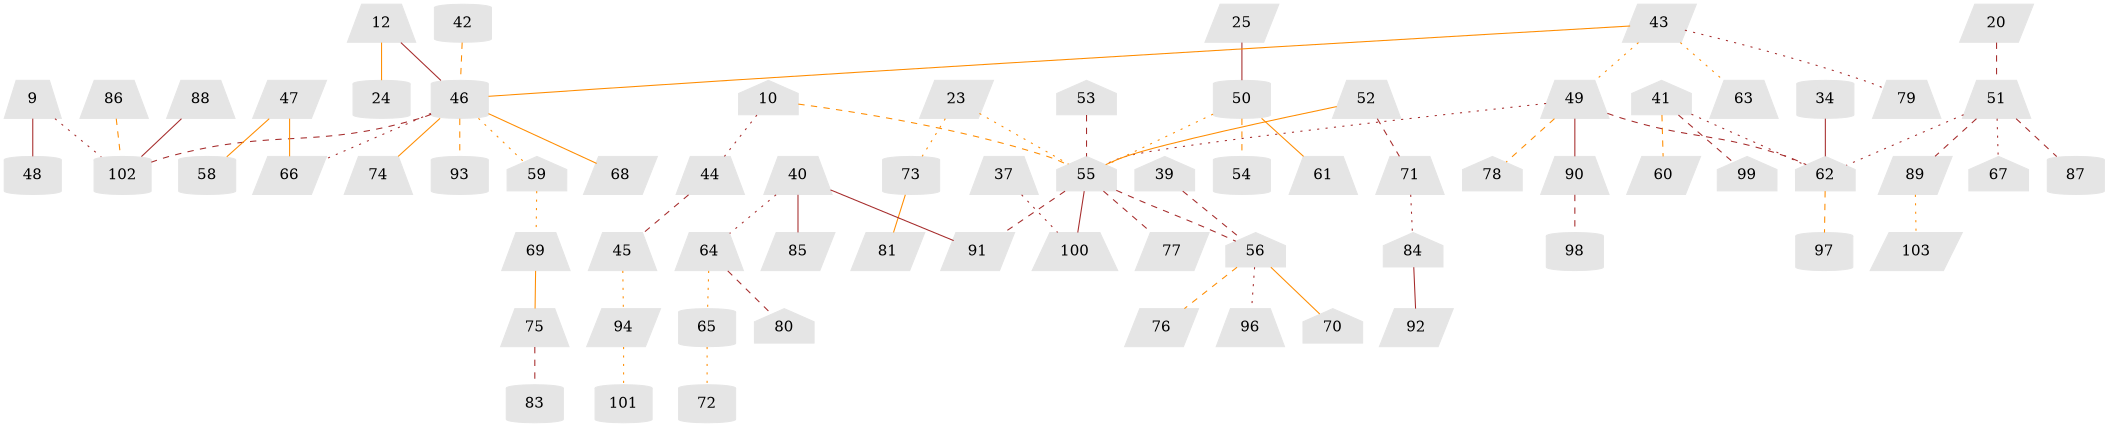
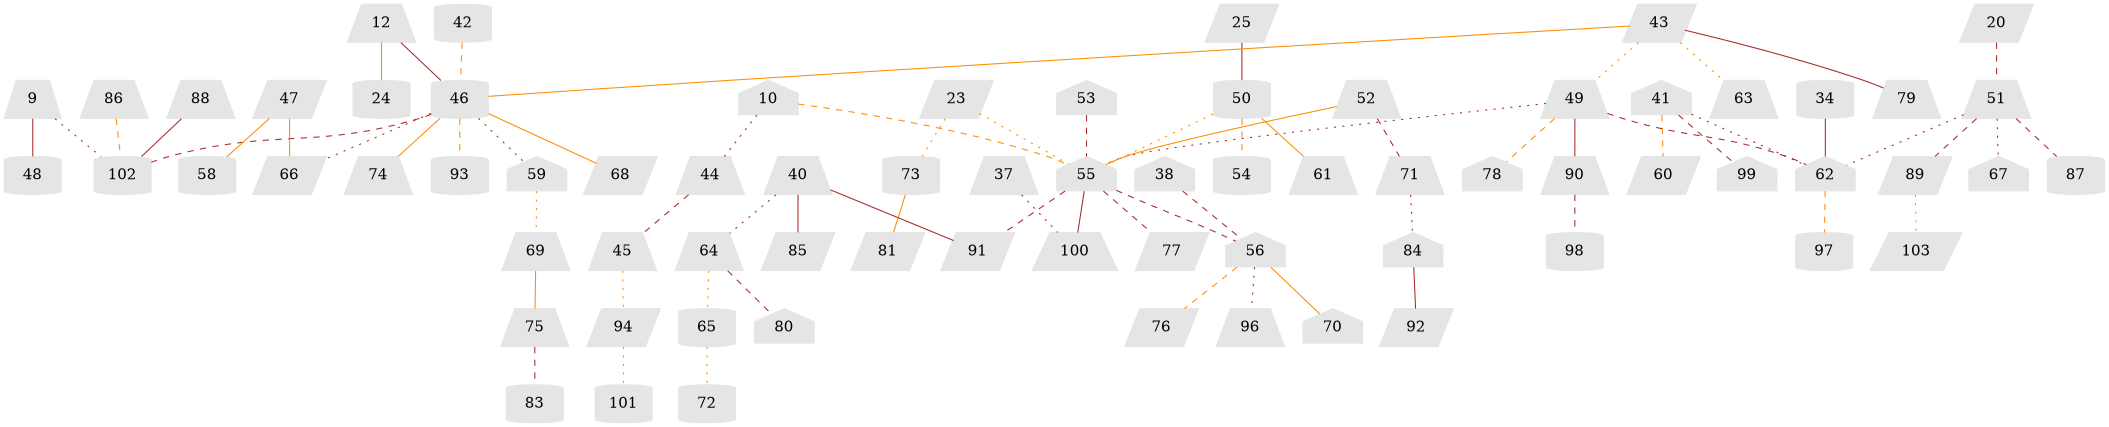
edge "43" -- "79": style dotted -> solid
edge "46" -- "59": color darkorange -> brown
node "39": label "39" -> "38"
